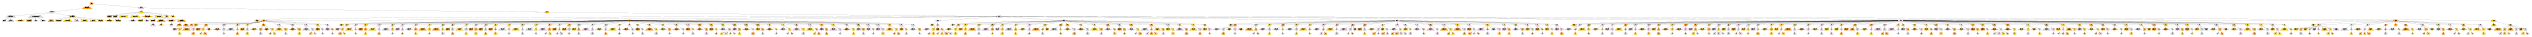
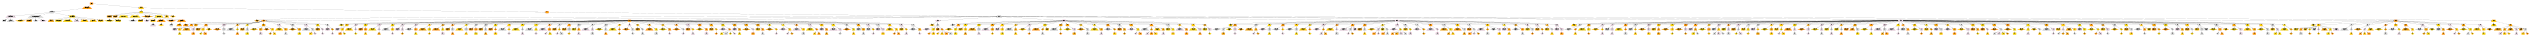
node "text": fillcolor lightgrey -> gold
